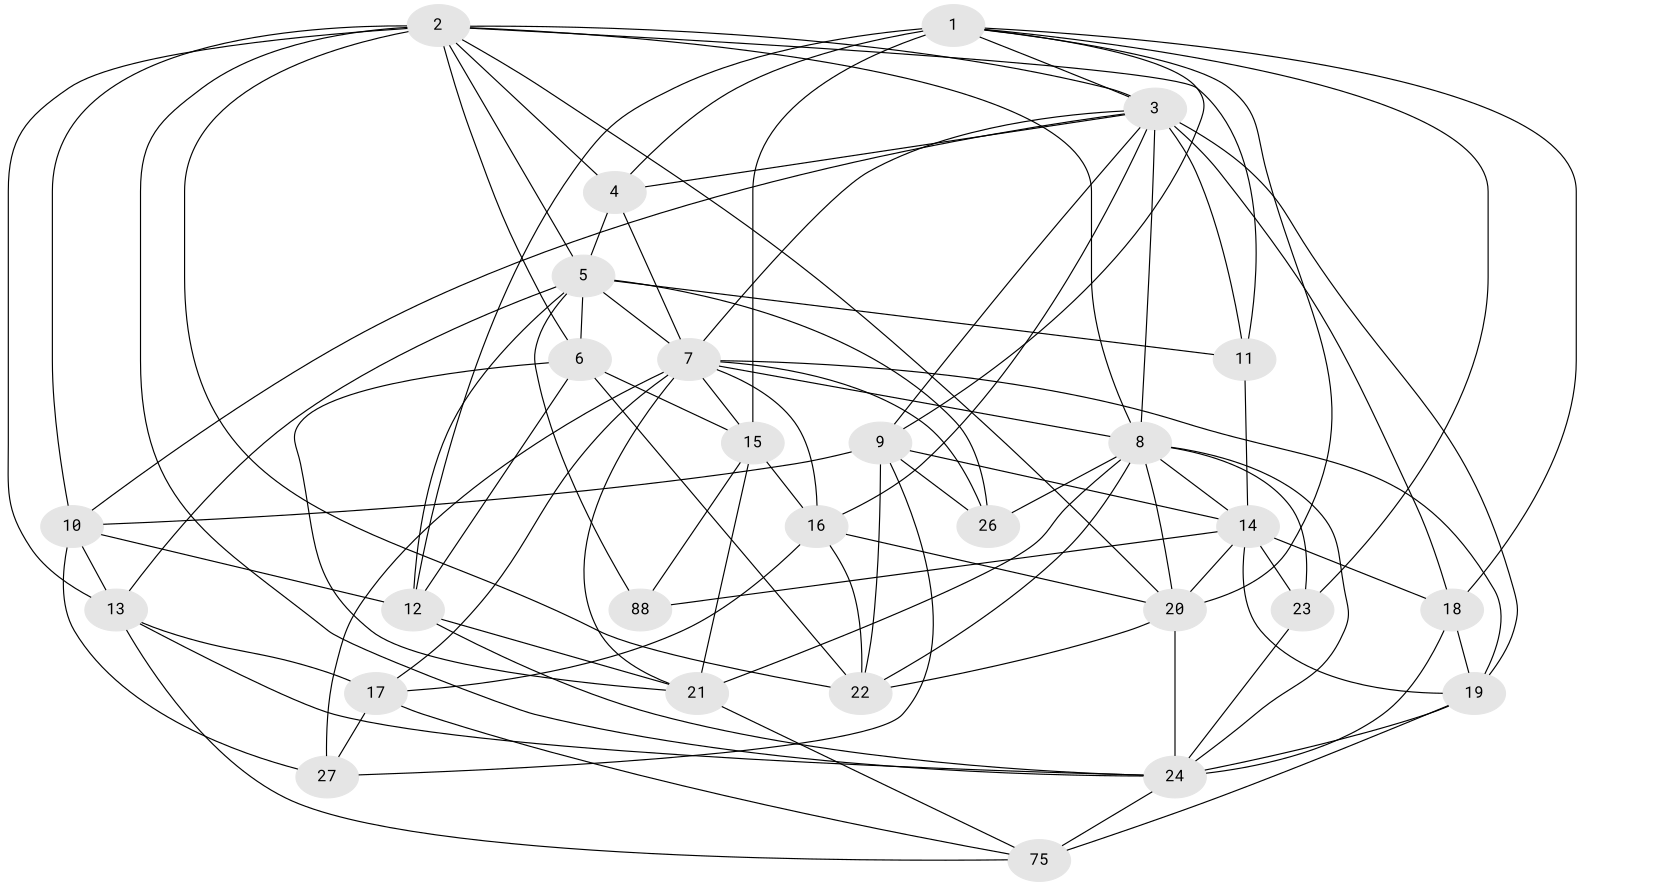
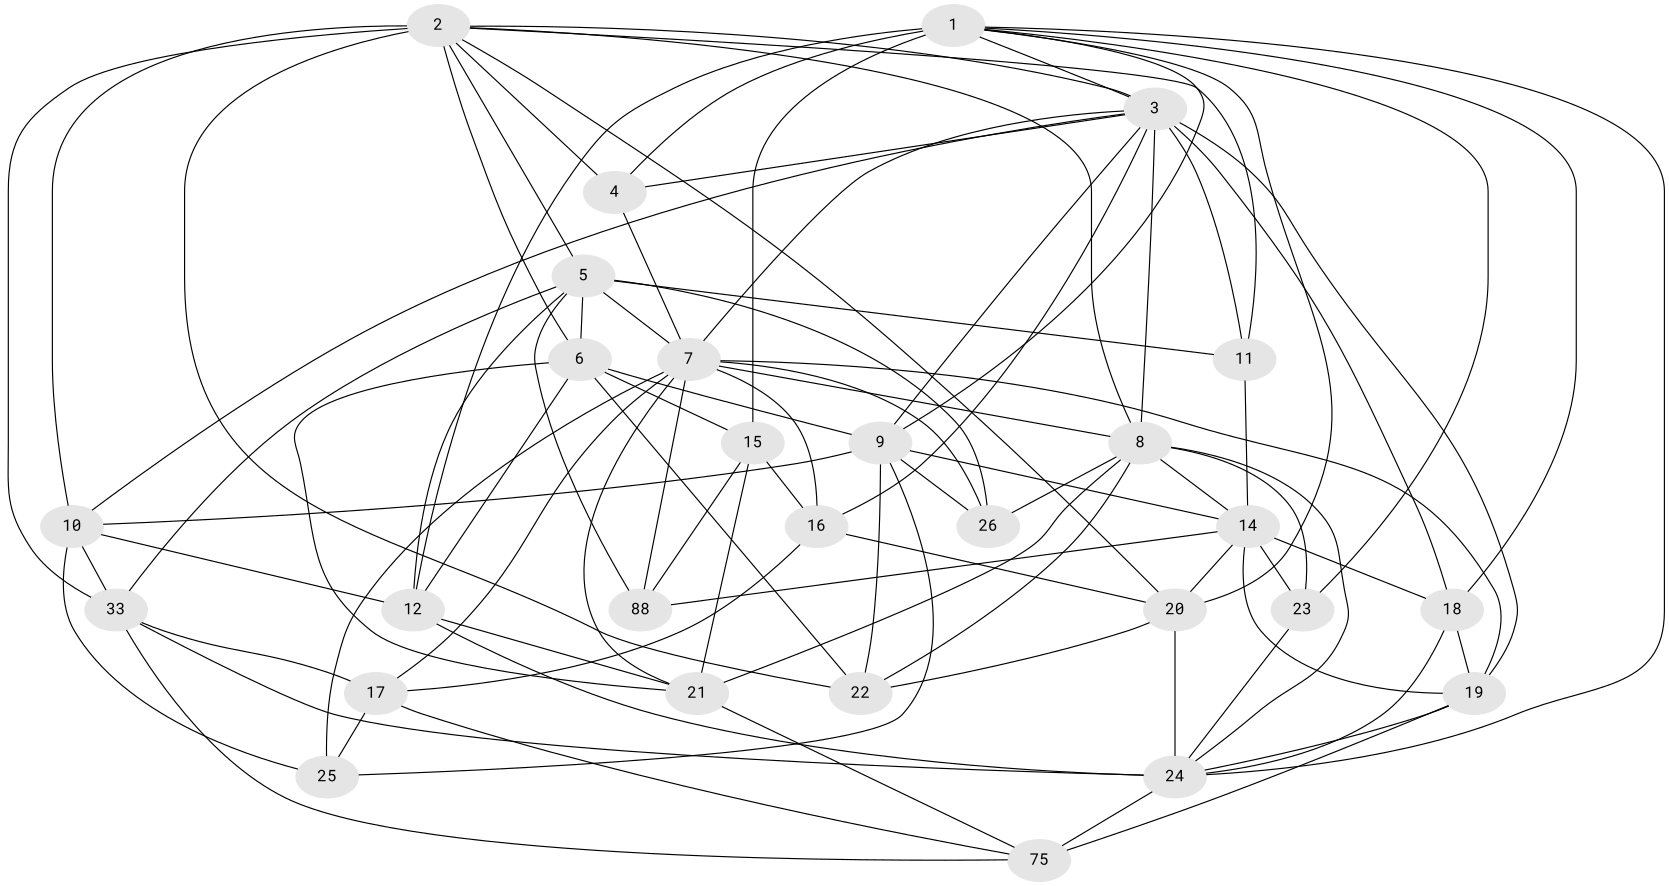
edge "4" -- "5": removed
edge "7" -- "15": now "7" -- "88"
edge "6" -- "9": added
edge "8" -- "20": removed
edge "16" -- "22": removed
node "13": label "13" -> "33"
edge "2" -- "24": now "1" -- "24"
node "27": label "27" -> "25"
